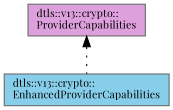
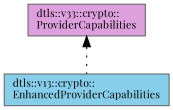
node "dtls::v13::crypto:: ProviderCapabilities": label "dtls::v13::crypto:: ProviderCapabilities" -> "dtls::v33::crypto:: ProviderCapabilities"
